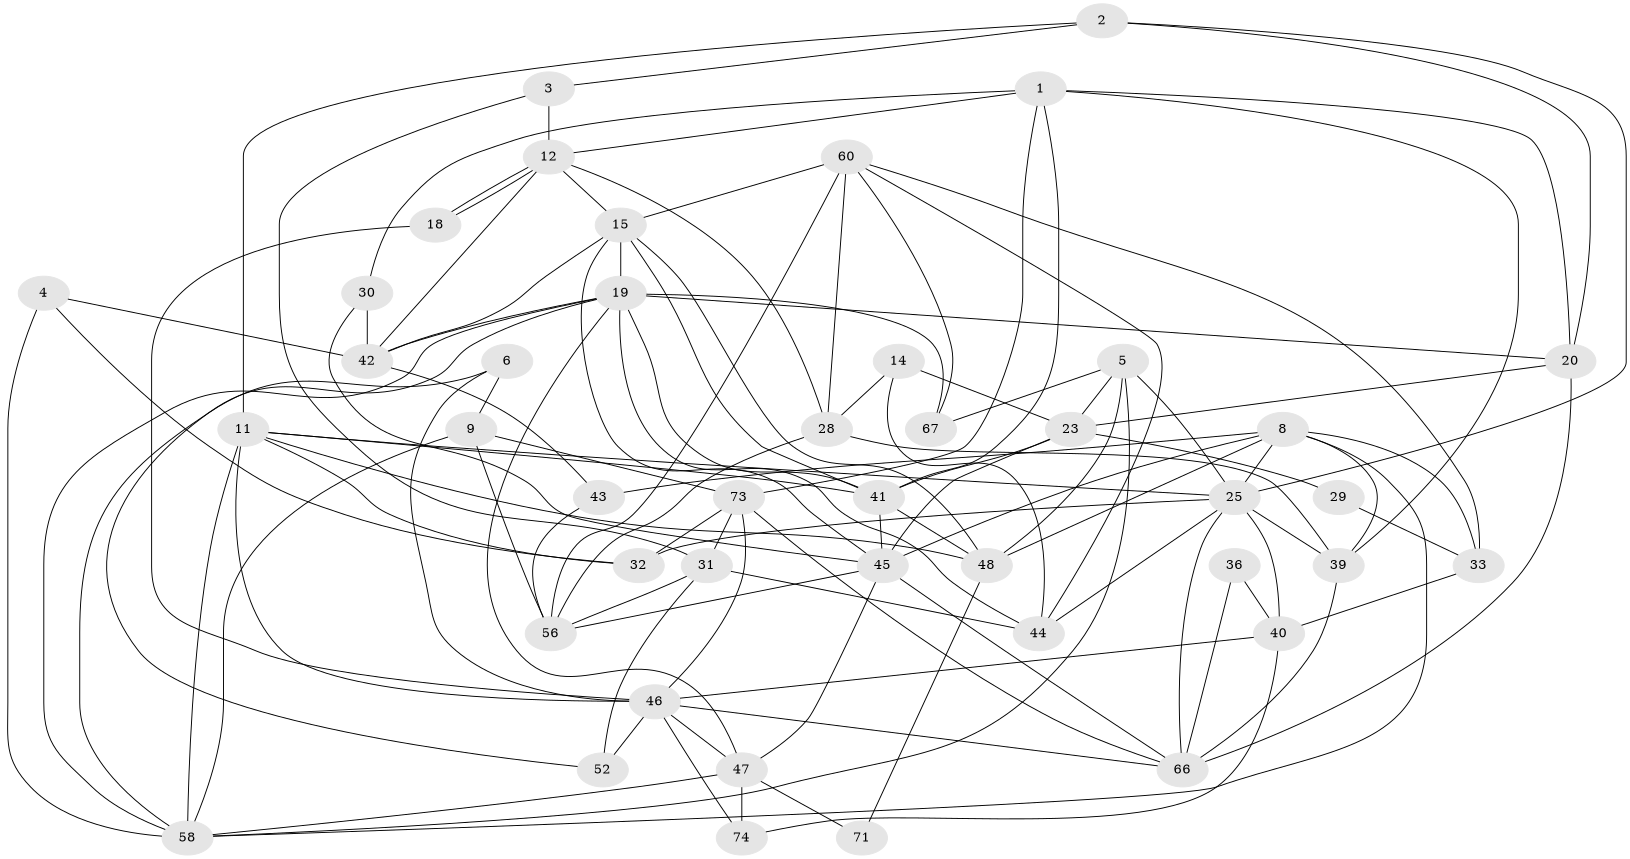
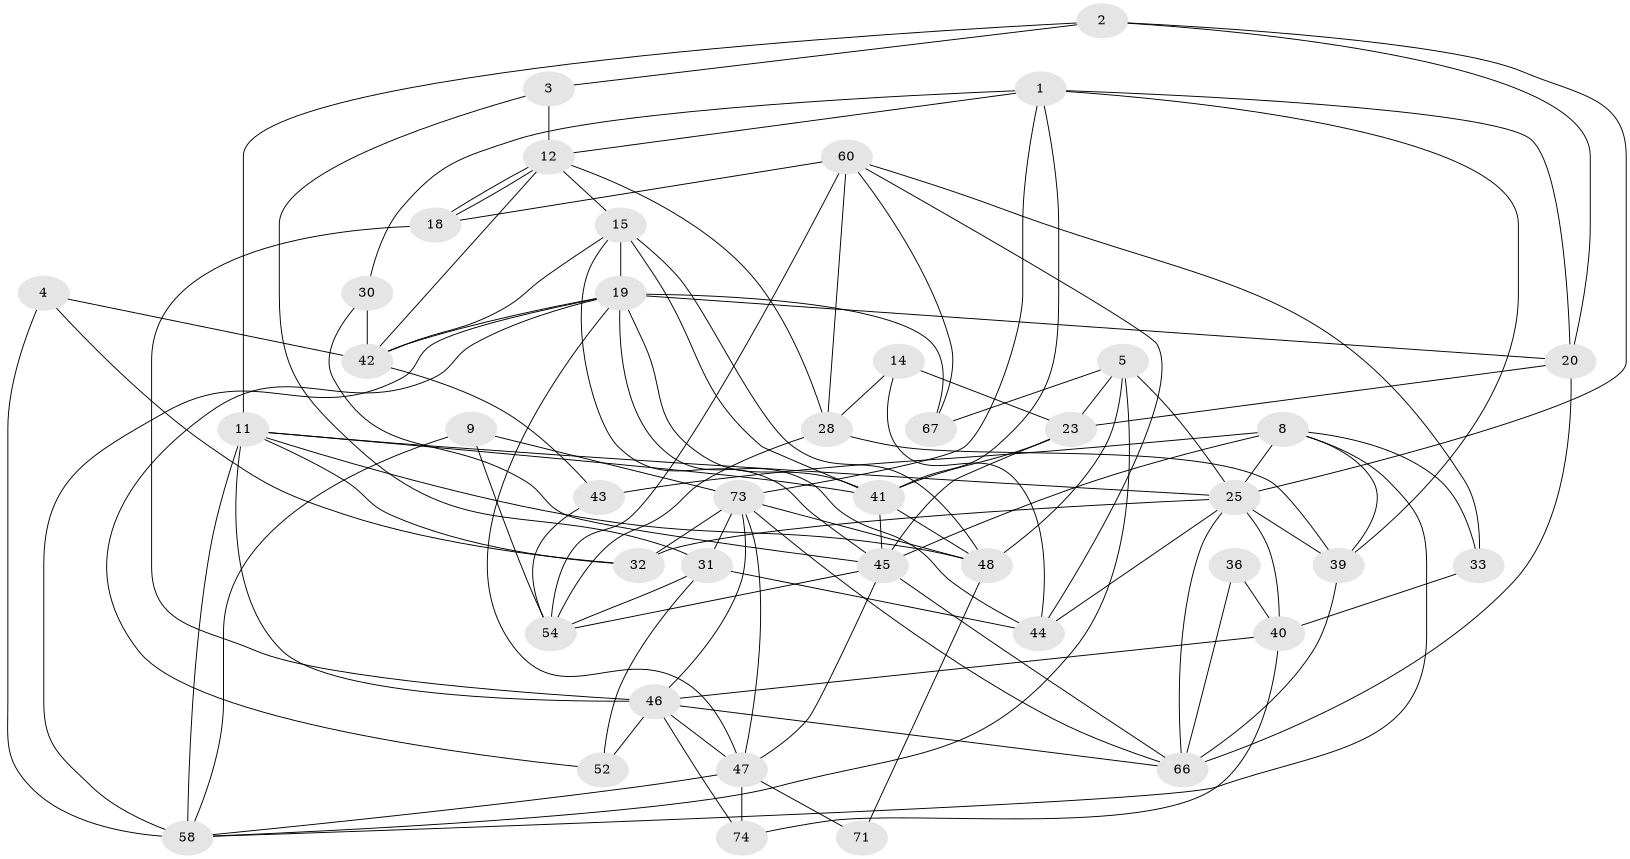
edge "60" -- "15": now "60" -- "18"
node "6": removed
edge "8" -- "48": now "73" -- "48"
node "29": removed
edge "73" -- "47": added
node "56": label "56" -> "54"
